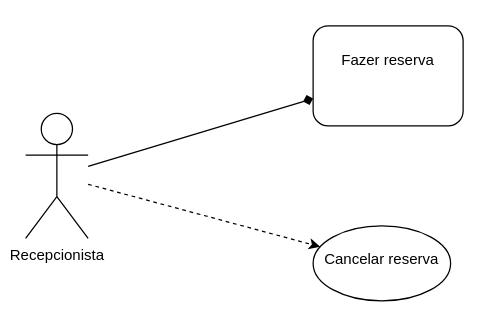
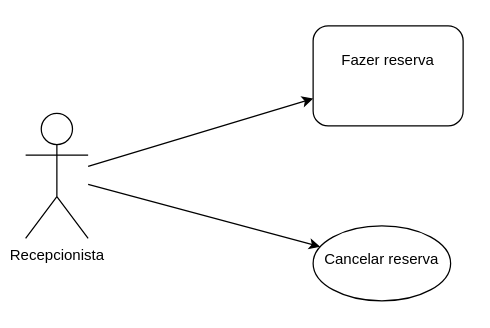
edge "Recepcionista" -> "Fazer reserva": arrowhead diamond -> classic
edge "Recepcionista" -> "Cancelar reserva": style dashed -> solid
